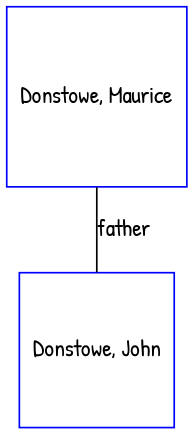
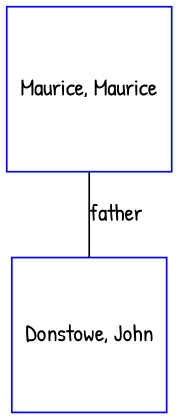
node "Donstowe, Maurice": label "Donstowe, Maurice" -> "Maurice, Maurice"
